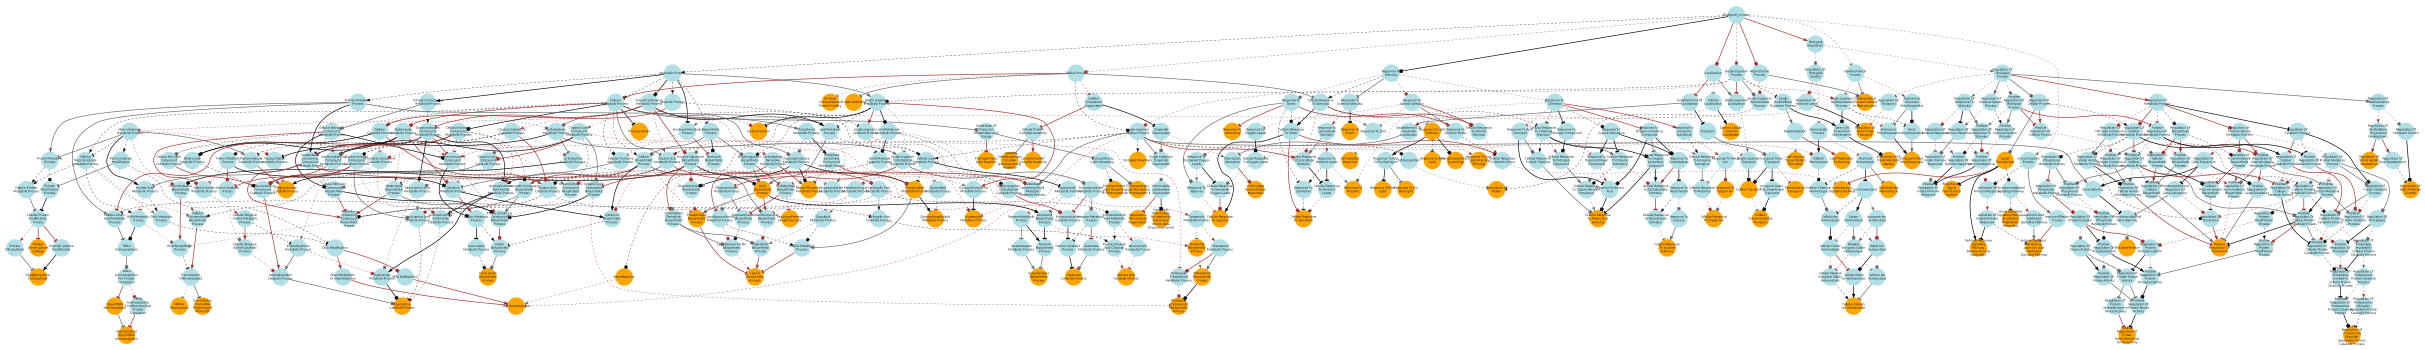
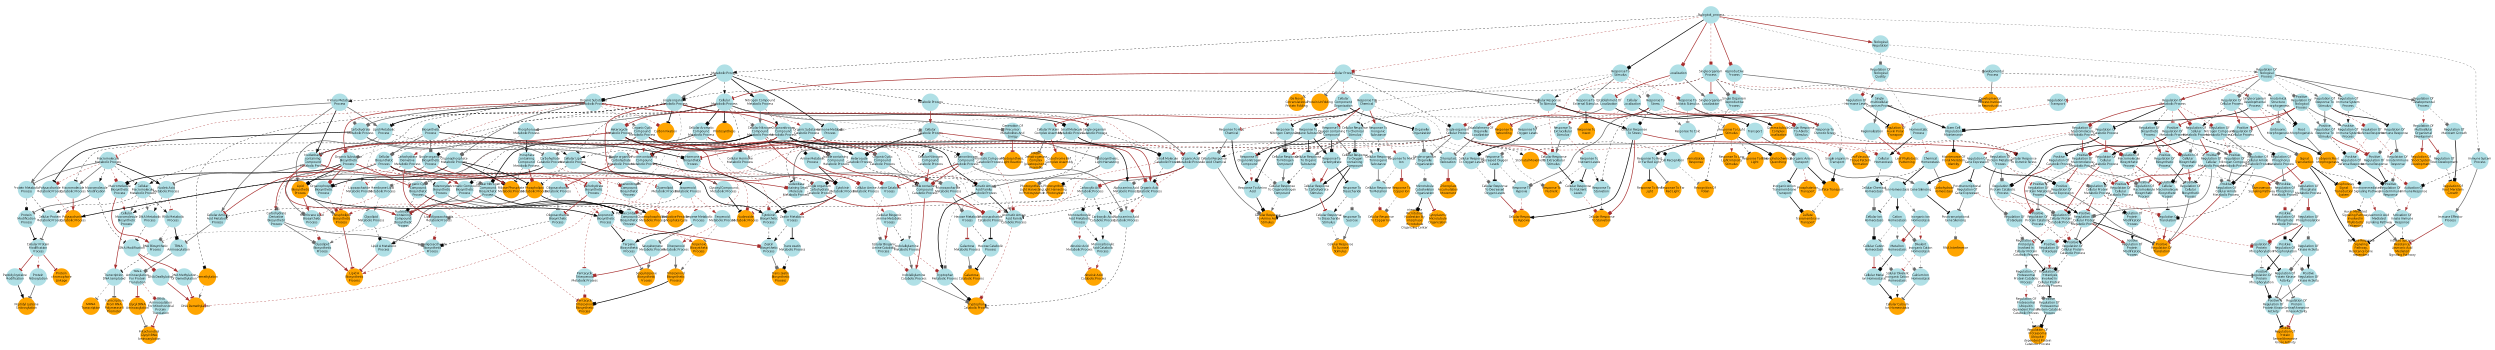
edge "Positive Regulation Of Innate Immune Response" -> "Activation Of Innate Immune Response": added
